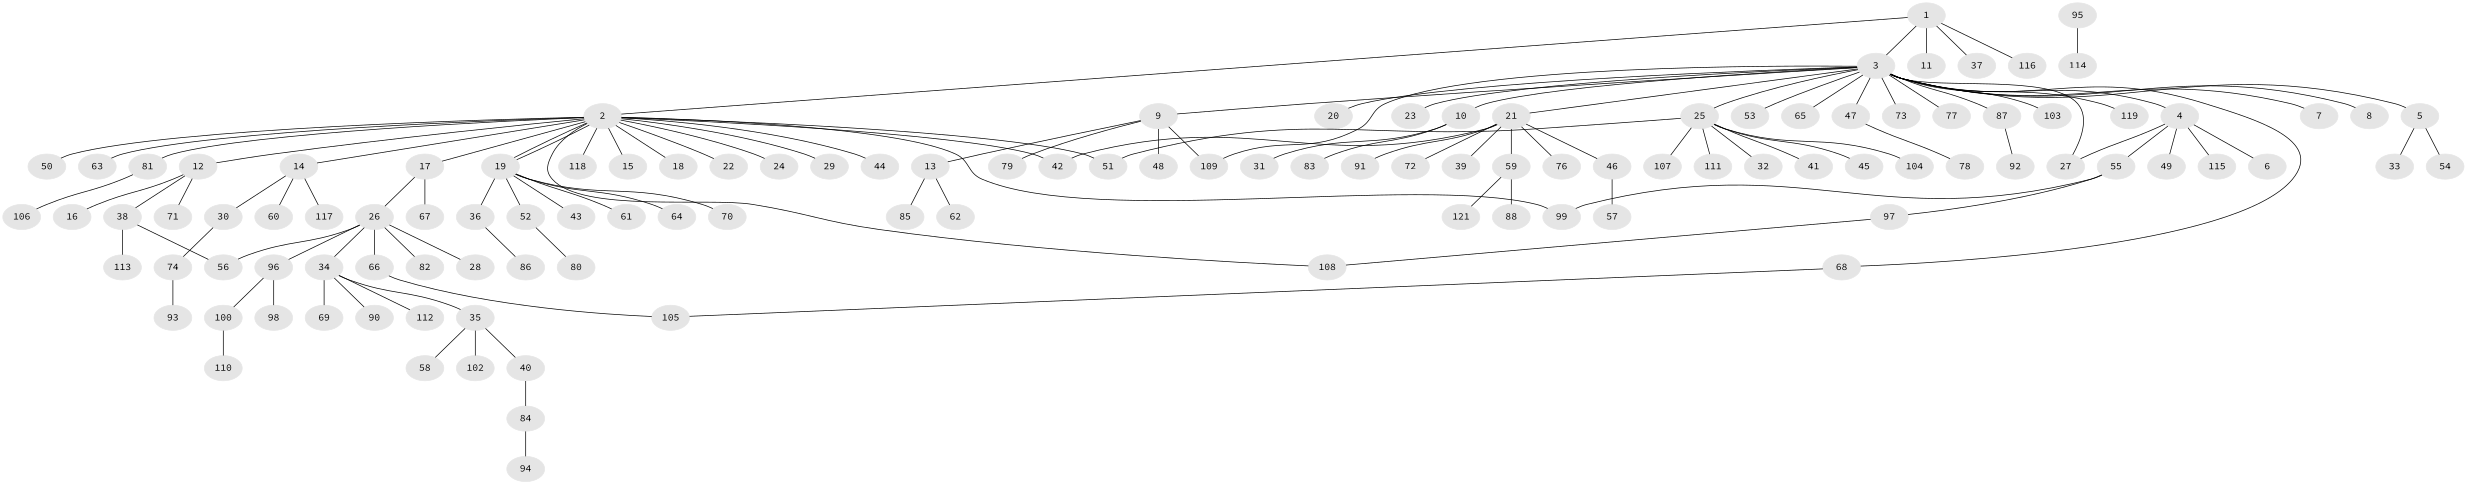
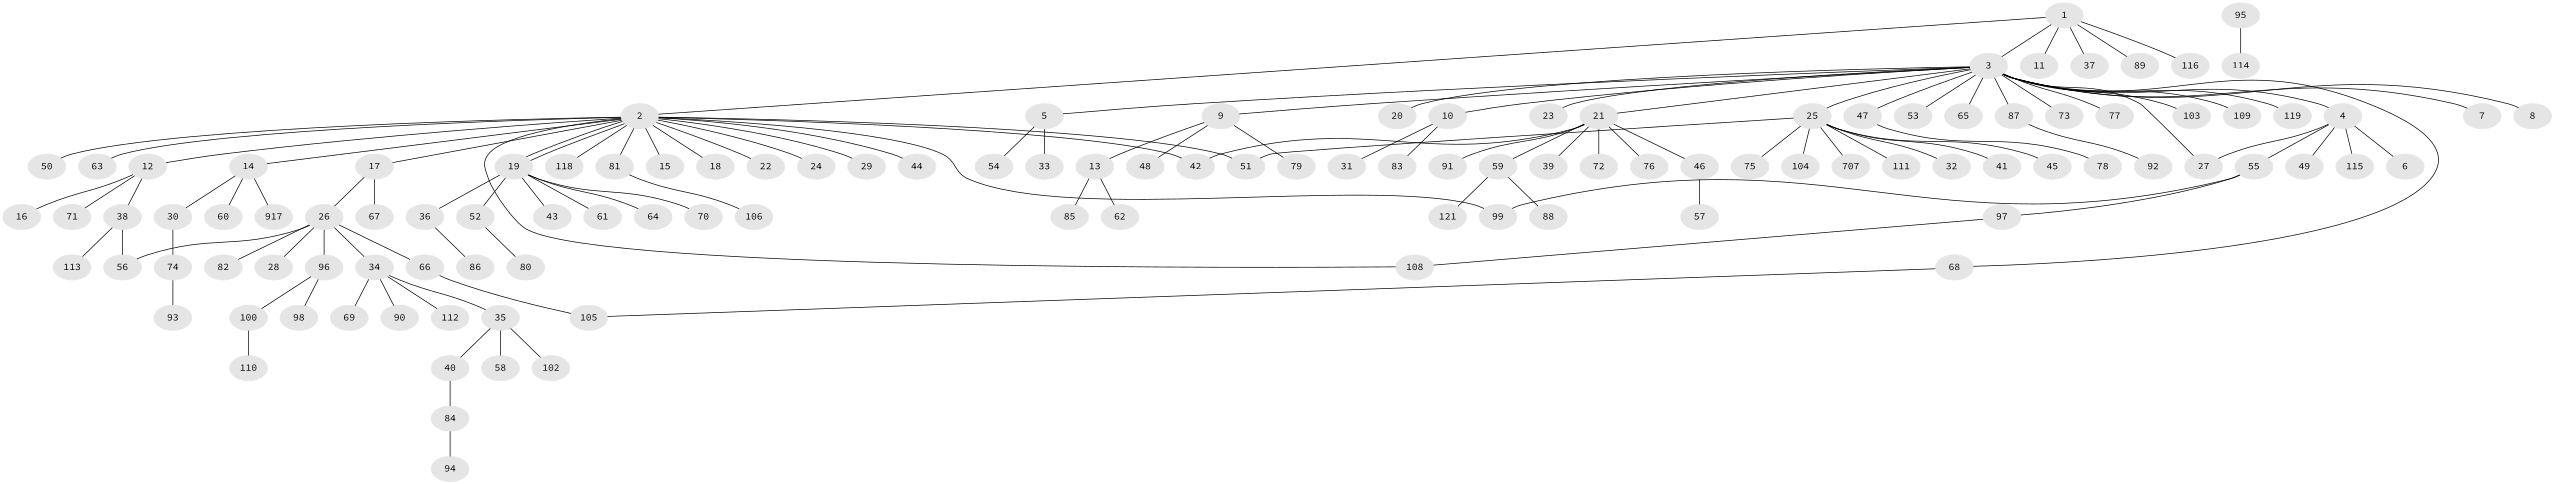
node "89": added
edge "9" -- "109": removed
node "107": label "107" -> "707"
node "75": added
node "117": label "117" -> "917"
